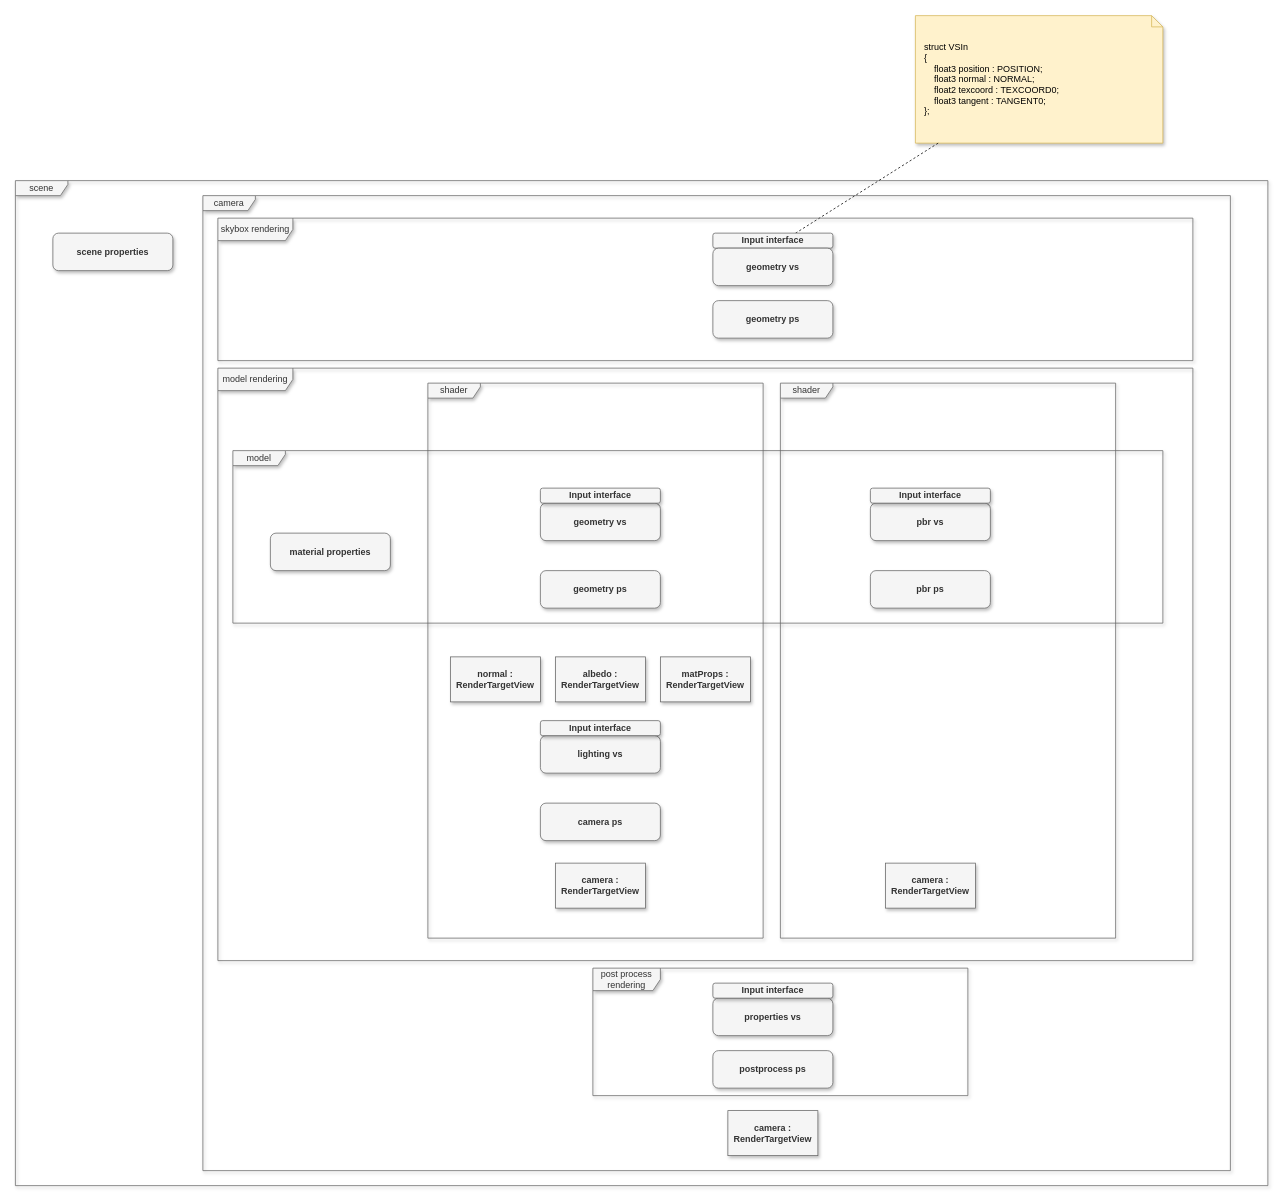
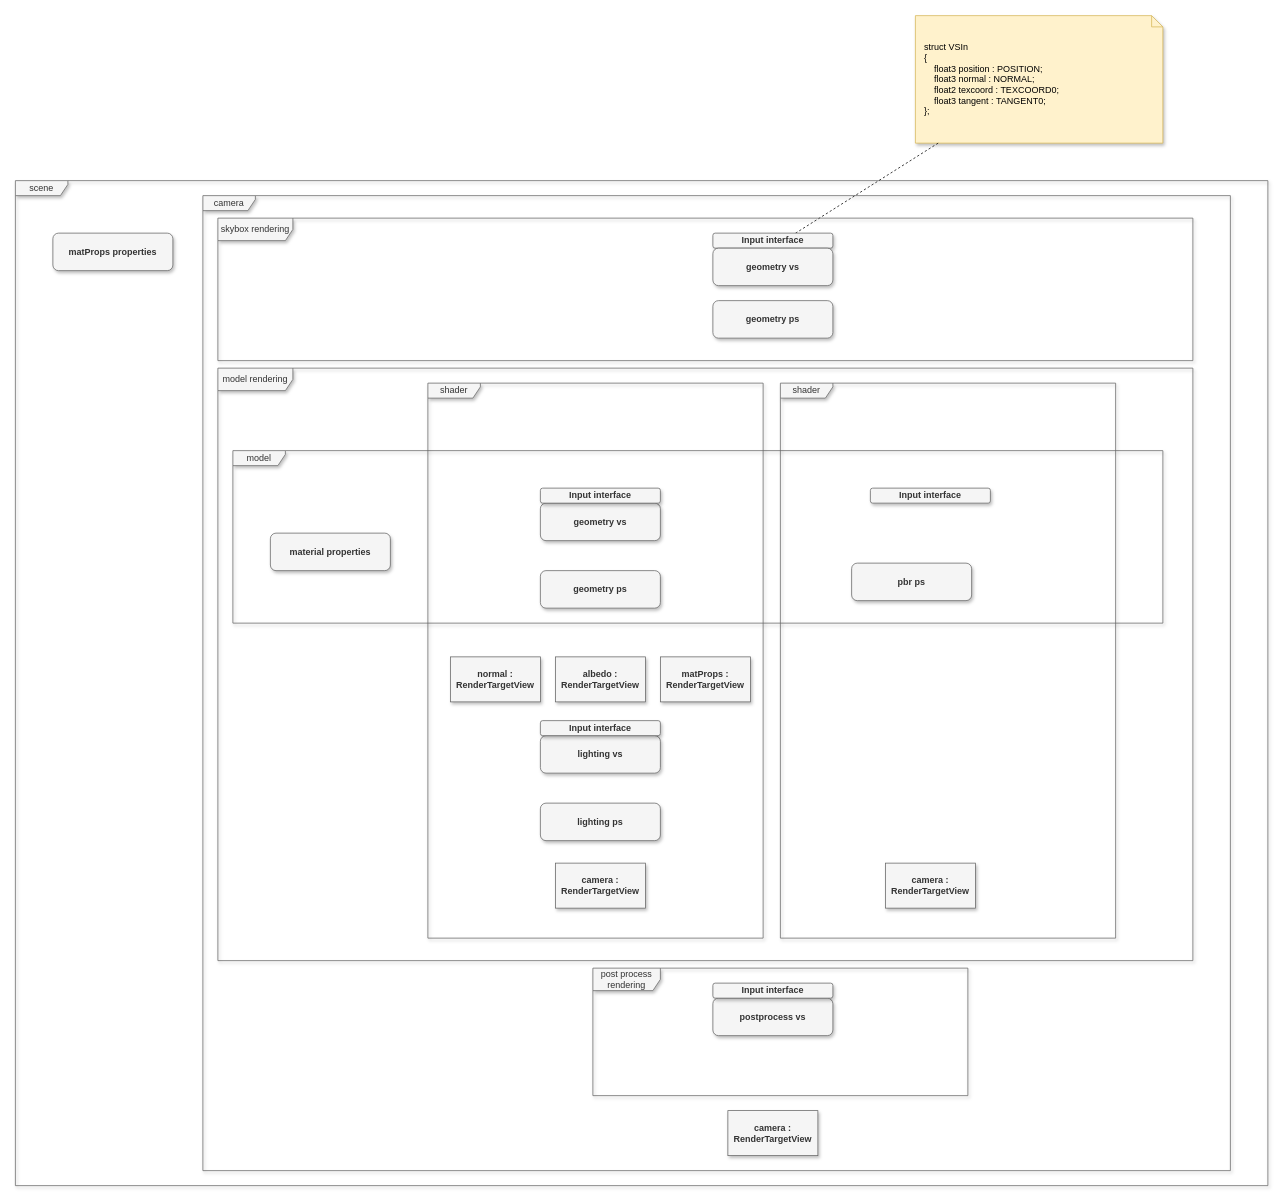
node "scene properties": label "scene properties" -> "matProps properties"
node "pbr vs": removed
node "pbr ps": moved (930, 589) -> (912, 582)
node "camera ps": label "camera ps" -> "lighting ps"
node "properties vs": label "properties vs" -> "postprocess vs"
node "postprocess ps": removed
